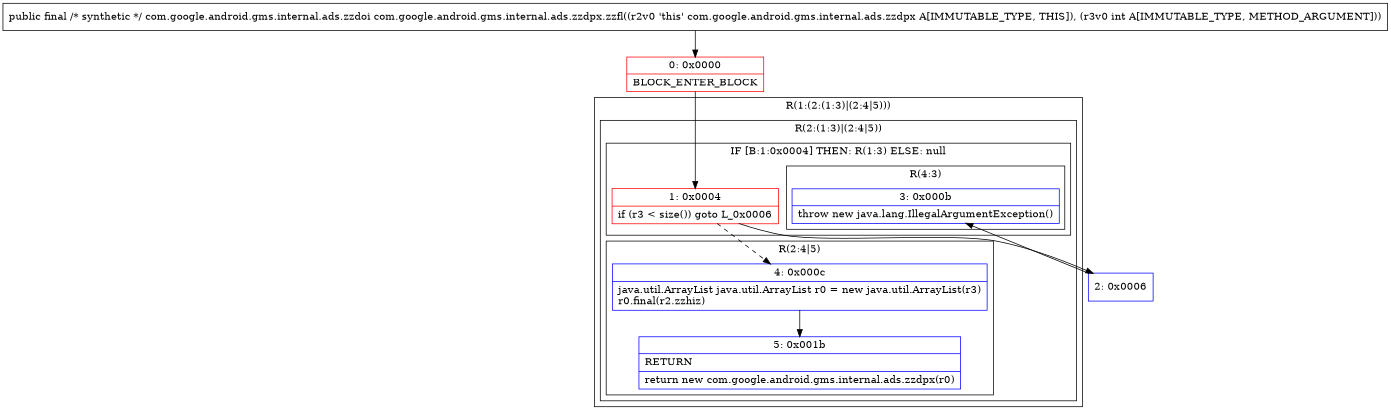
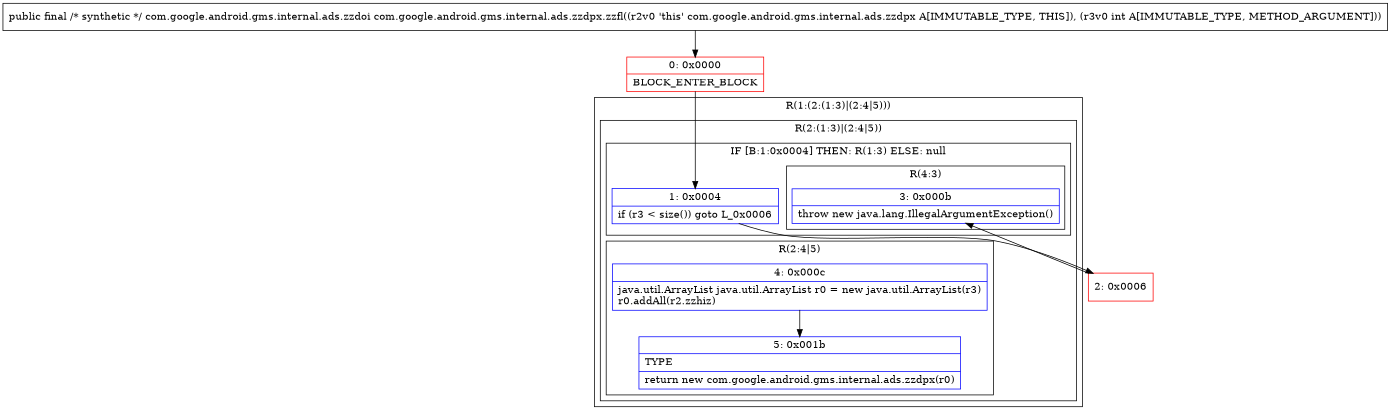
node "1: 0x0004": color red -> blue
edge "1: 0x0004" -> "4: 0x000c": removed
node "2: 0x0006": color blue -> red
node "4: 0x000c": text "r0.final(r2.zzhiz)" -> "r0.addAll(r2.zzhiz)"
node "5: 0x001b": text "RETURN" -> "TYPE"
